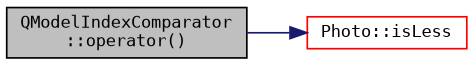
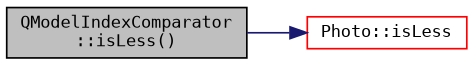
node "QModelIndexComparator ::operator()": label "QModelIndexComparator ::operator()" -> "QModelIndexComparator ::isLess()"
